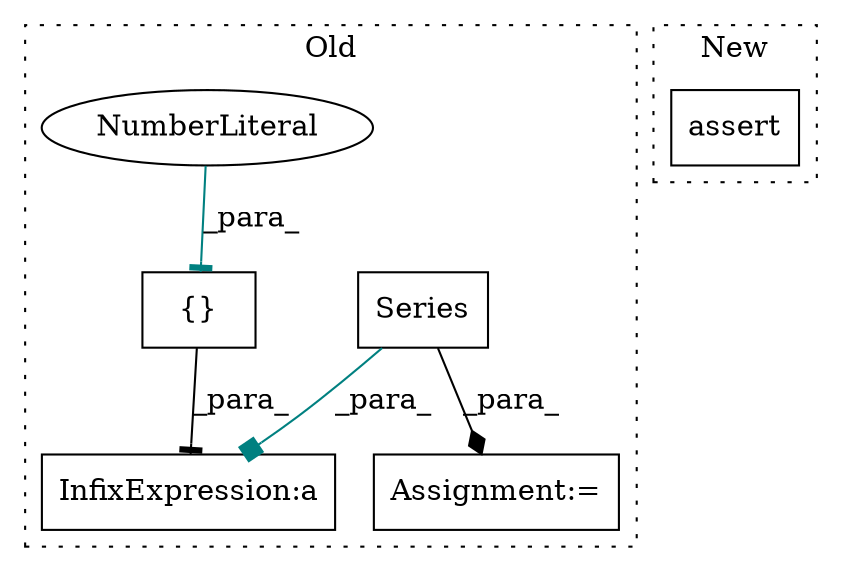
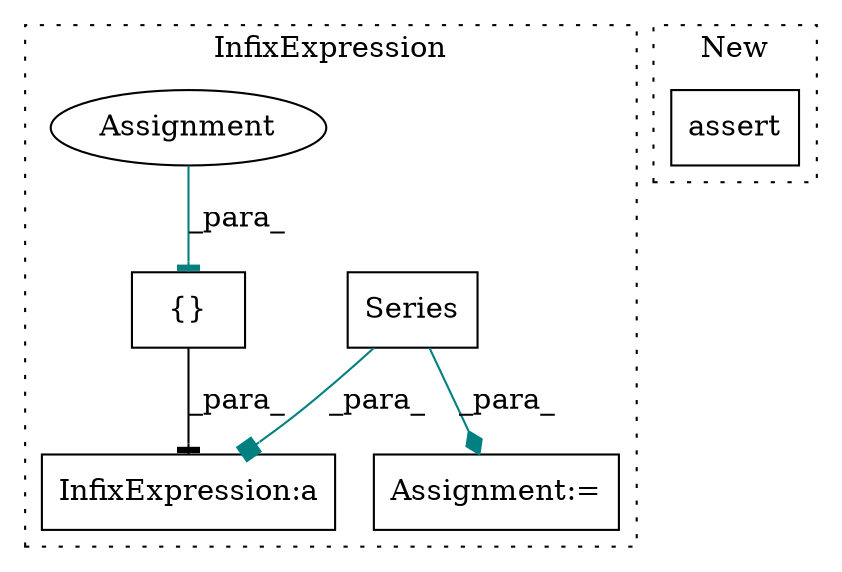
cluster "Old": label "Old" -> "InfixExpression"
node "NumberLiteral": label "NumberLiteral" -> "Assignment"
edge "Series" -> "Assignment:=": color black -> teal
